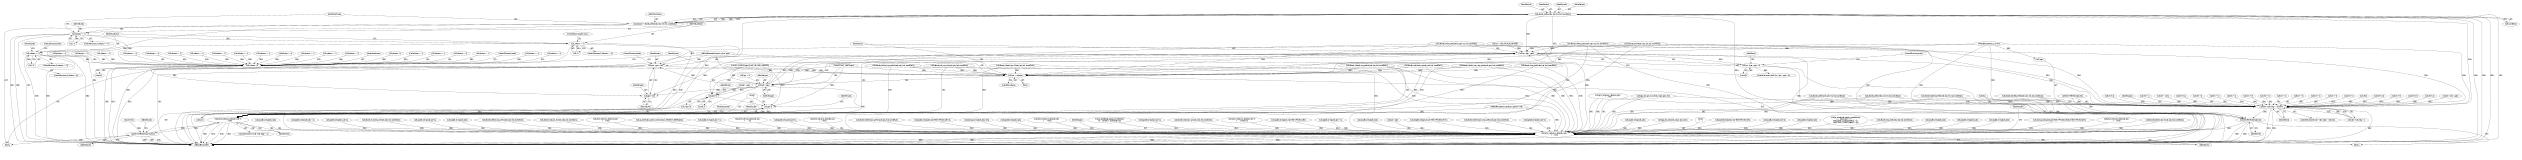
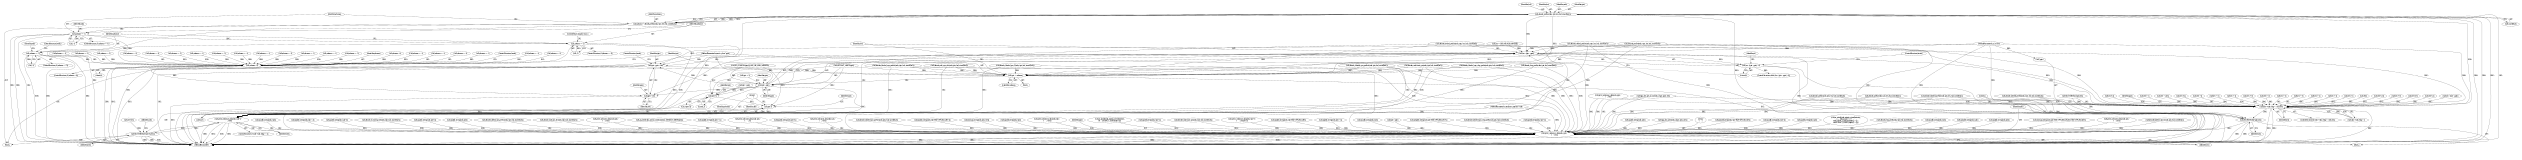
edge "(Call,-3)" -> "(ControlStructure,if (advance < 0))": now "(Call,advance < 0)" -> "(ControlStructure,if (advance < 0))"
edge "(Call,ND_TCHECK2(tptr[0], BGP_MP_NLRI_MINSIZE))" -> "(Call,tptr += advance)": removed, label "DDG:"
edge "(Call,pptr + len)" -> "(MethodReturn,RET)": added, label "DDG:"
